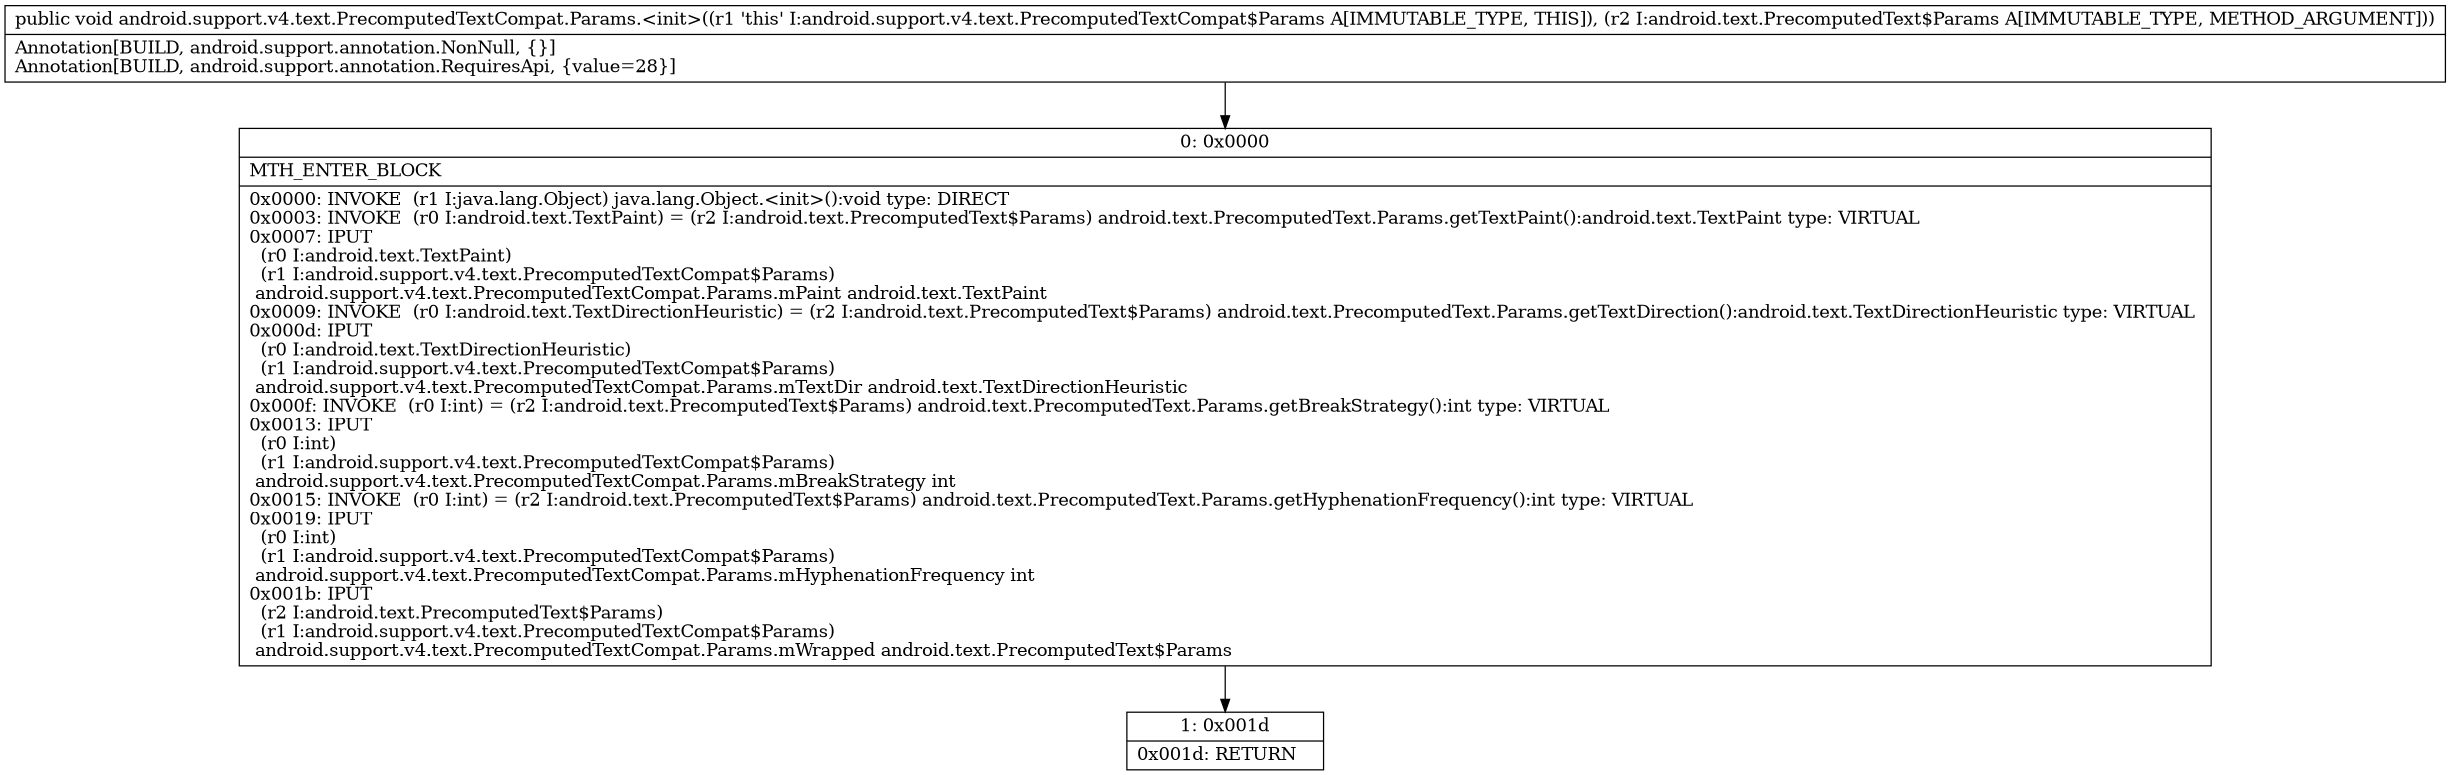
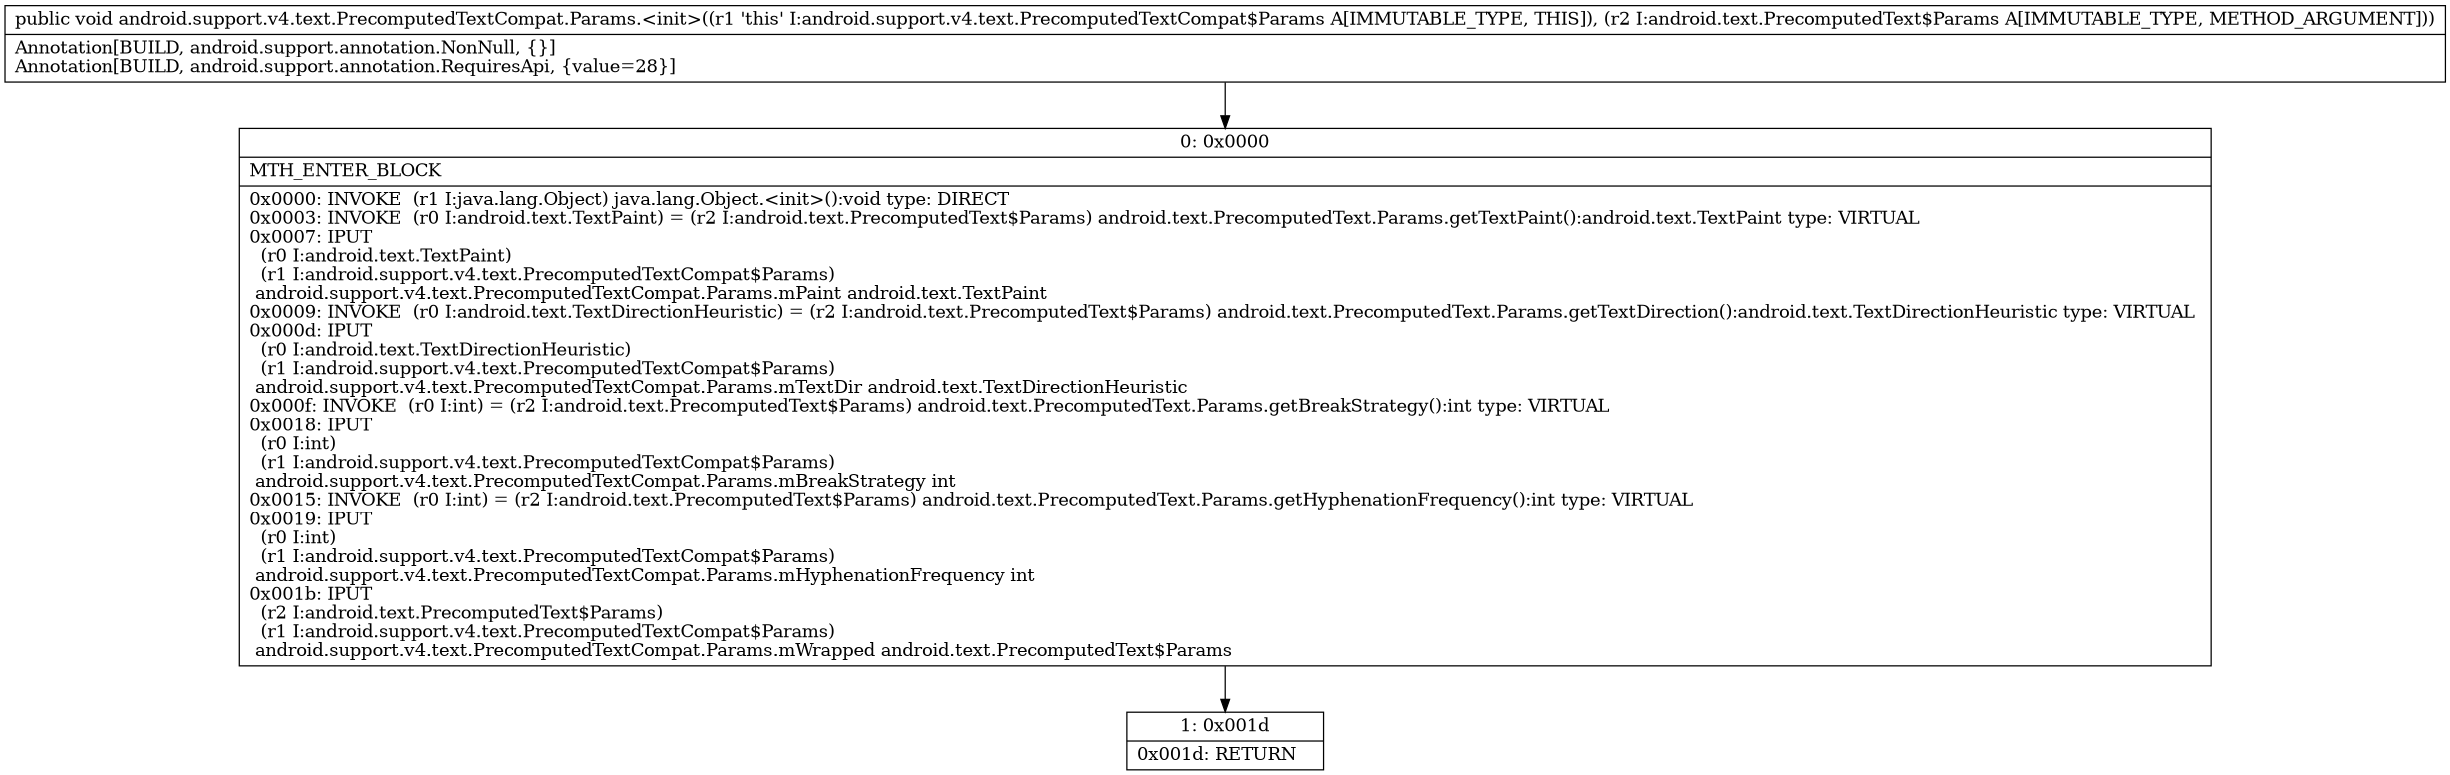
node "0: 0x0000": text "0x0013: IPUT" -> "0x0018: IPUT"
